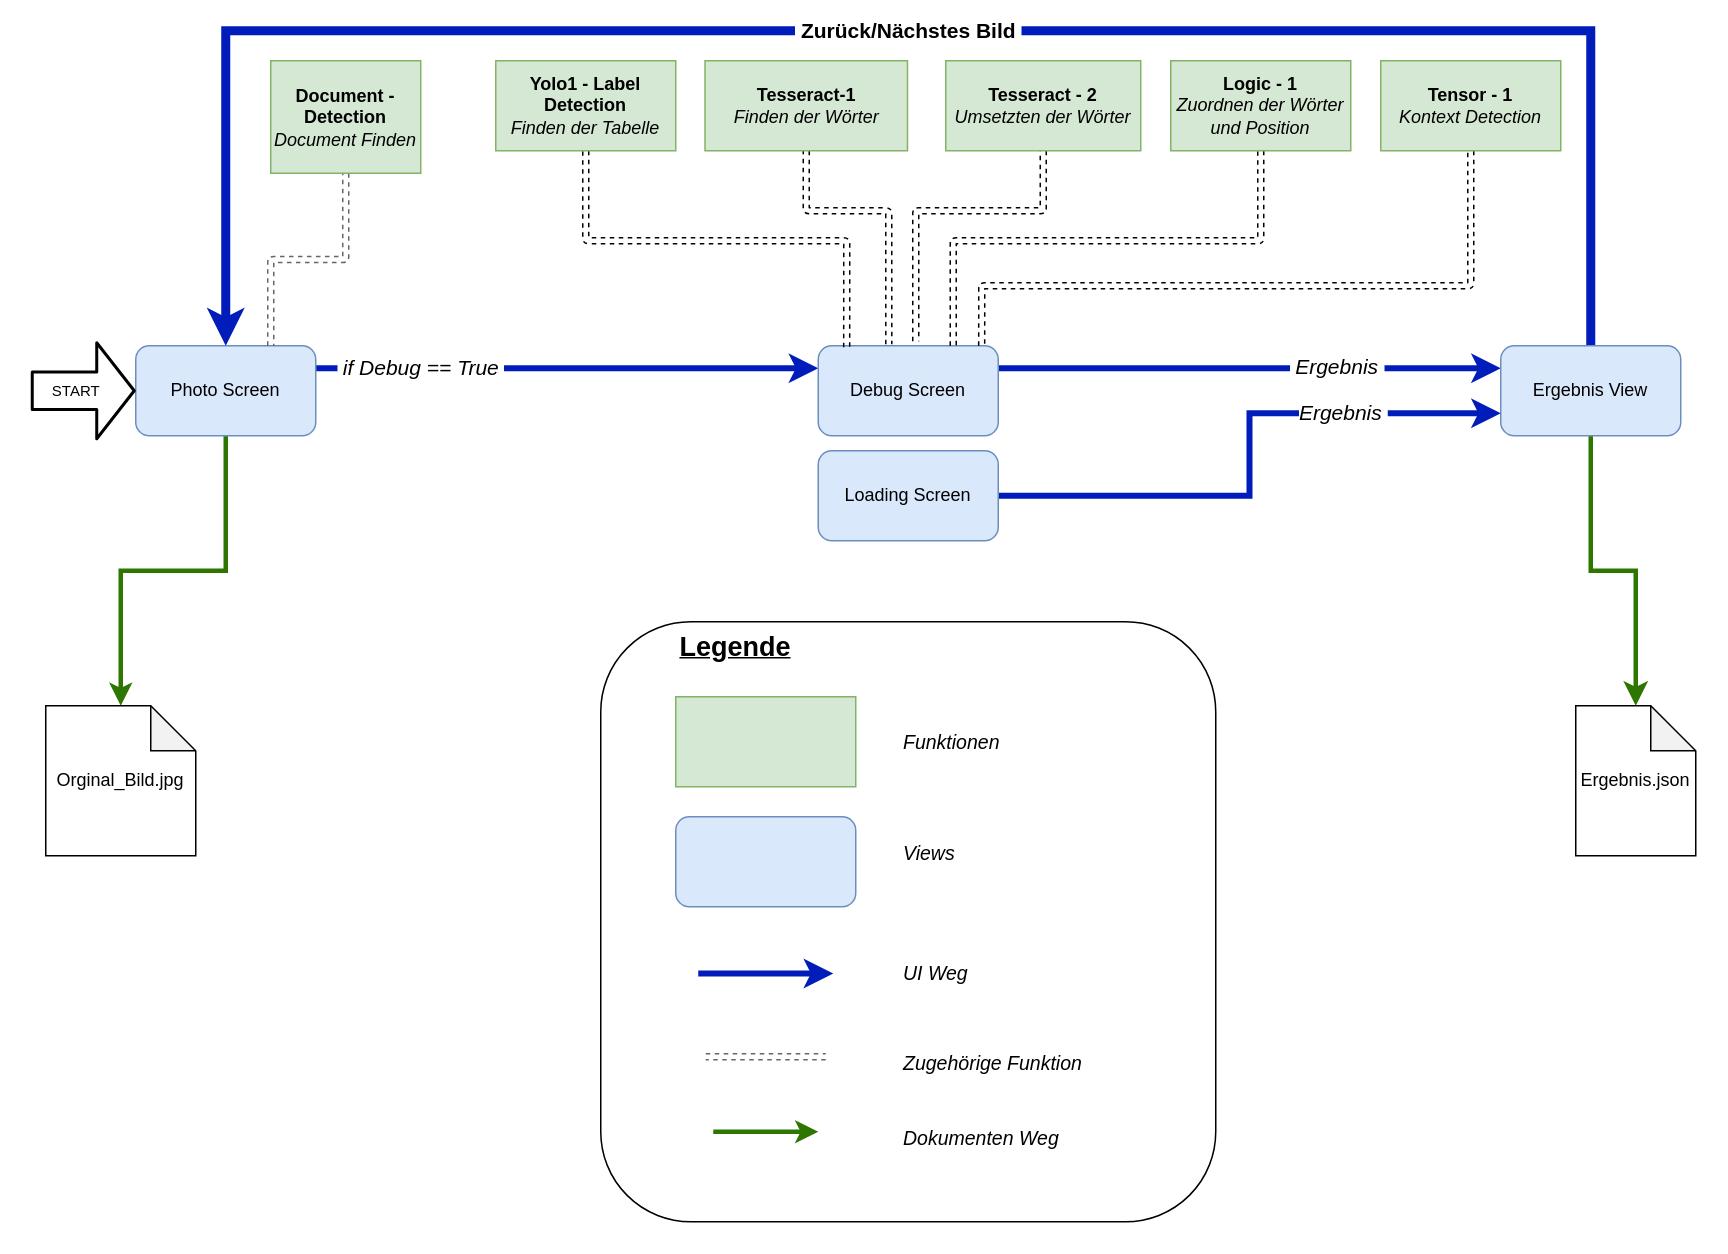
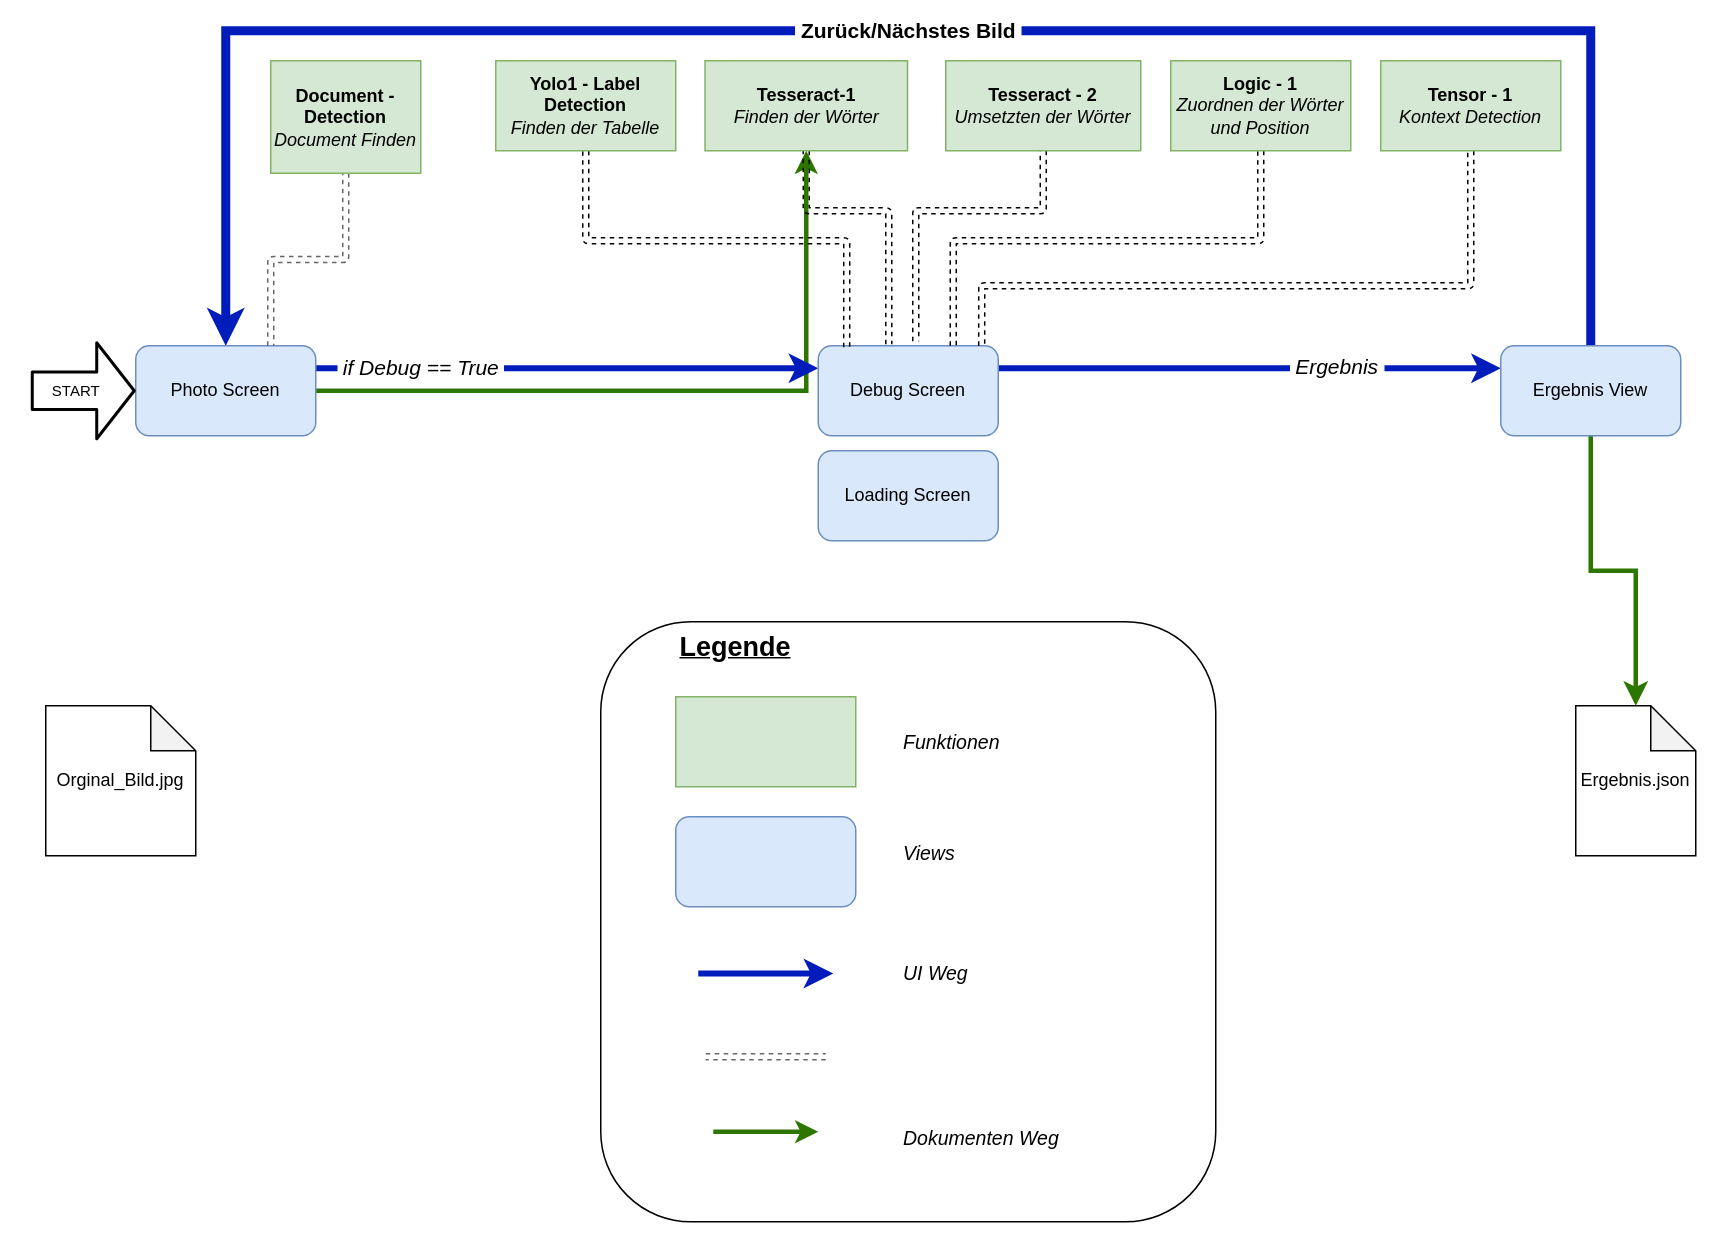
edge "Loading Screen" -> "Ergebnis View": removed, label "Ergebnis"
edge "Photo Screen" -> "Orginal_Bild.jpg": now "Photo Screen" -> "Tesseract-1 Finden der Wörter"
node "Zugehörige Funktion": removed
